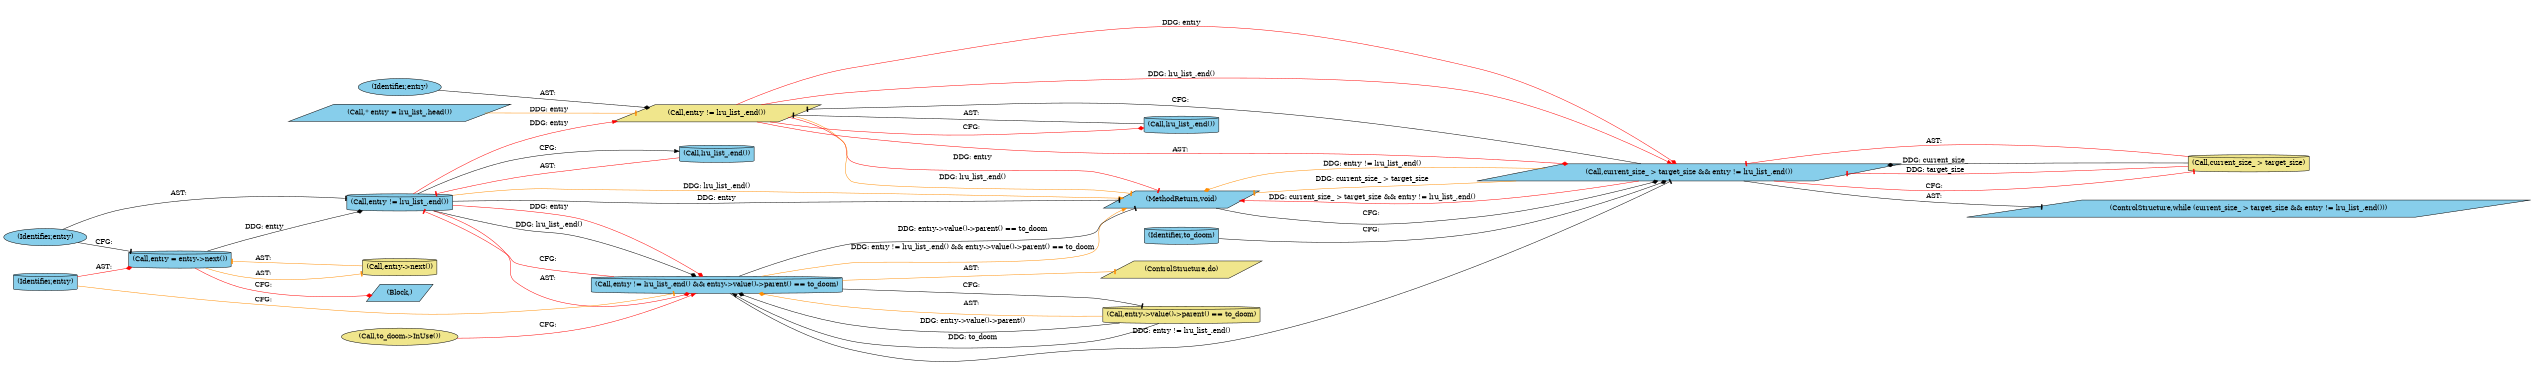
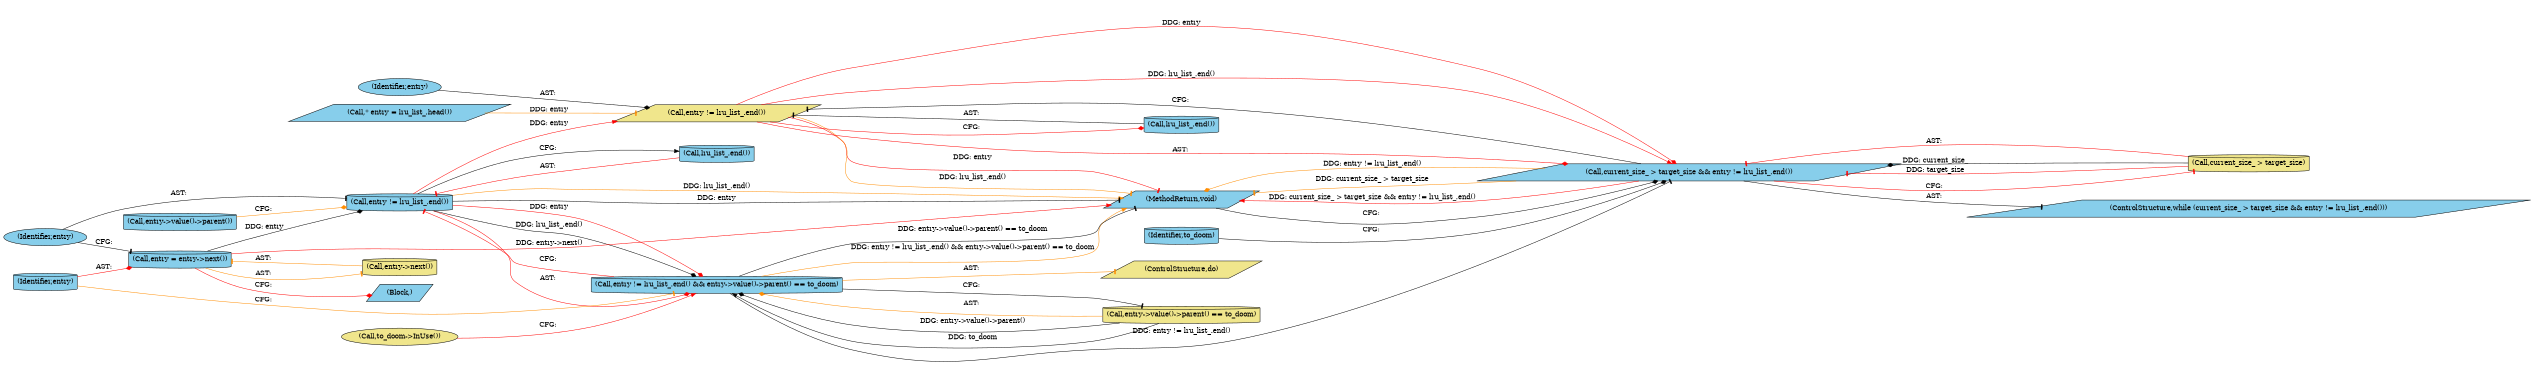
node "(Call,entry->value()->parent())": added
edge "(Call,entry = entry->next())" -> "(MethodReturn,void)": added, label "DDG: entry->next()"
